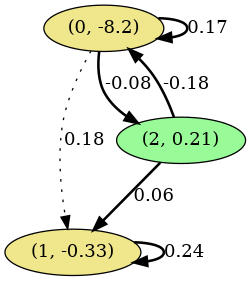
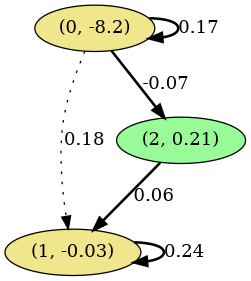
edge "(0, -8.2)" -> "(2, 0.21)": label "-0.08" -> "-0.07"
edge "(2, 0.21)" -> "(0, -8.2)": removed, label "-0.18"
node "(1, -0.33)": label "(1, -0.33)" -> "(1, -0.03)"
